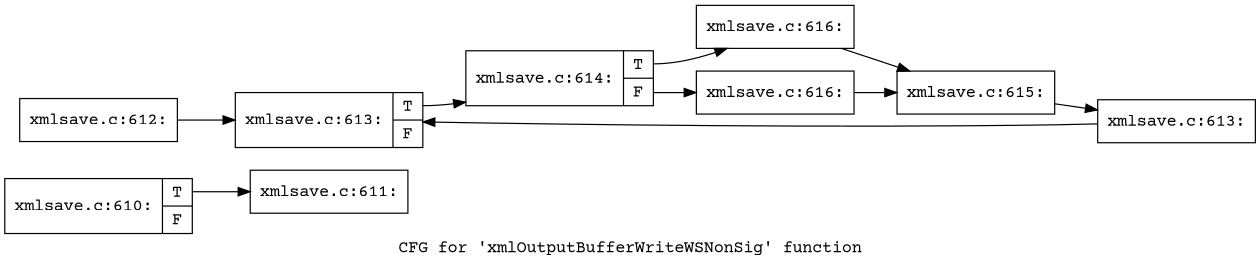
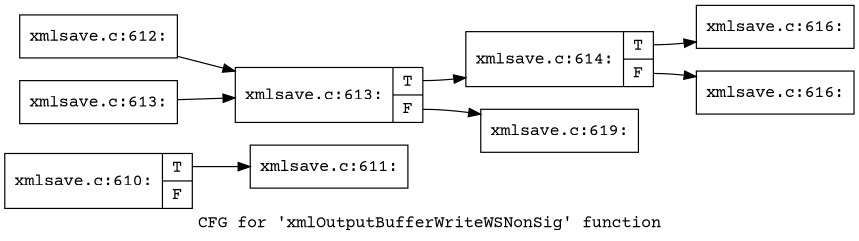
node "xmlsave.c:615:": removed
node "xmlsave.c:619:": added
